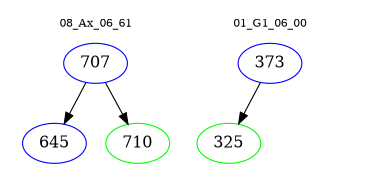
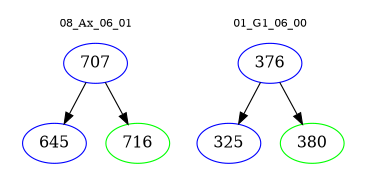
cluster "08_Ax_06_61": label "08_Ax_06_61" -> "08_Ax_06_01"
node "373": label "373" -> "376"
node "710": label "710" -> "716"
node "325": color green -> blue
node "380": added
